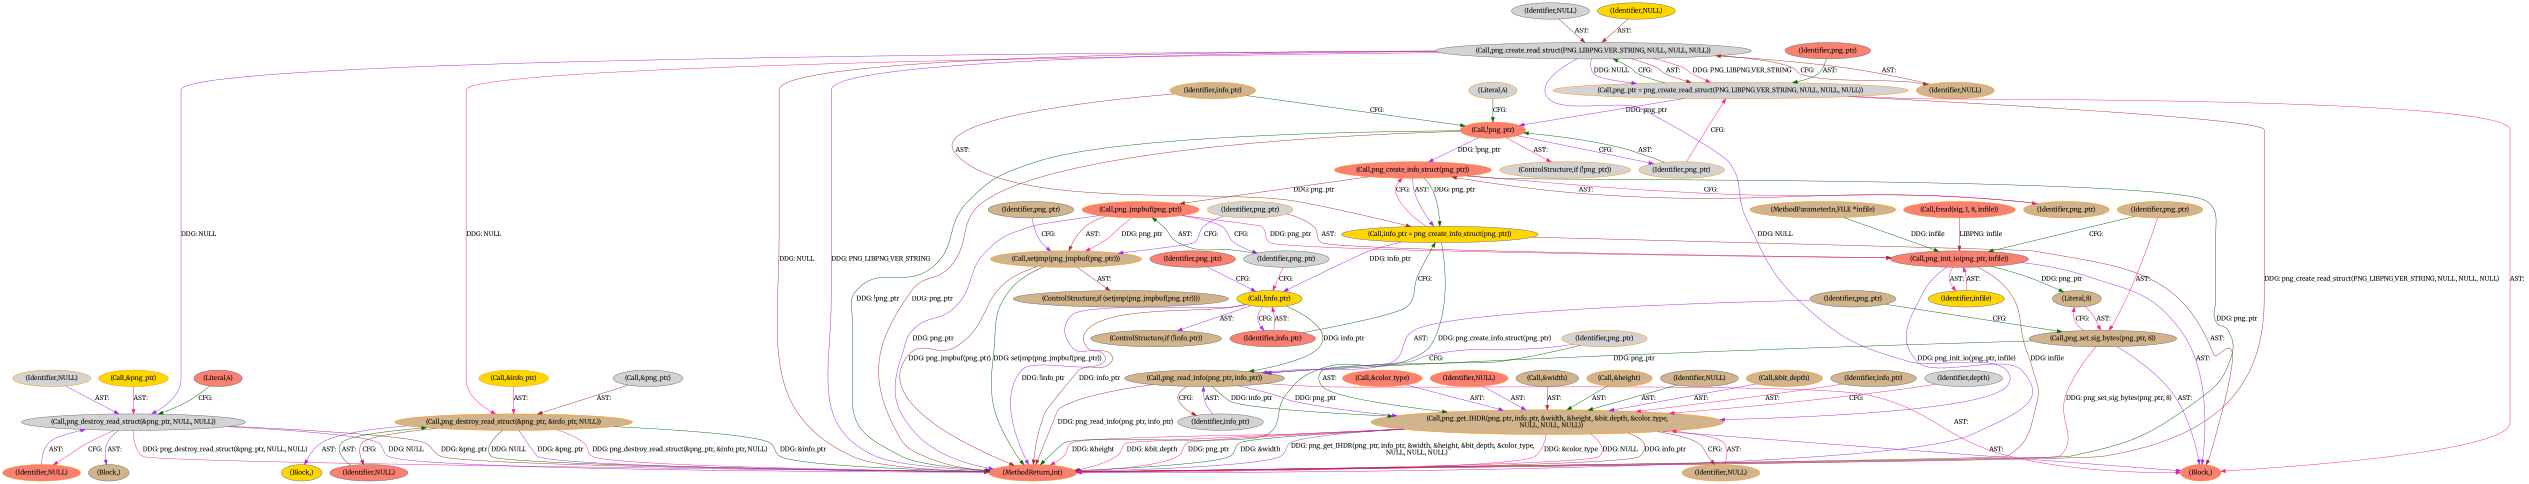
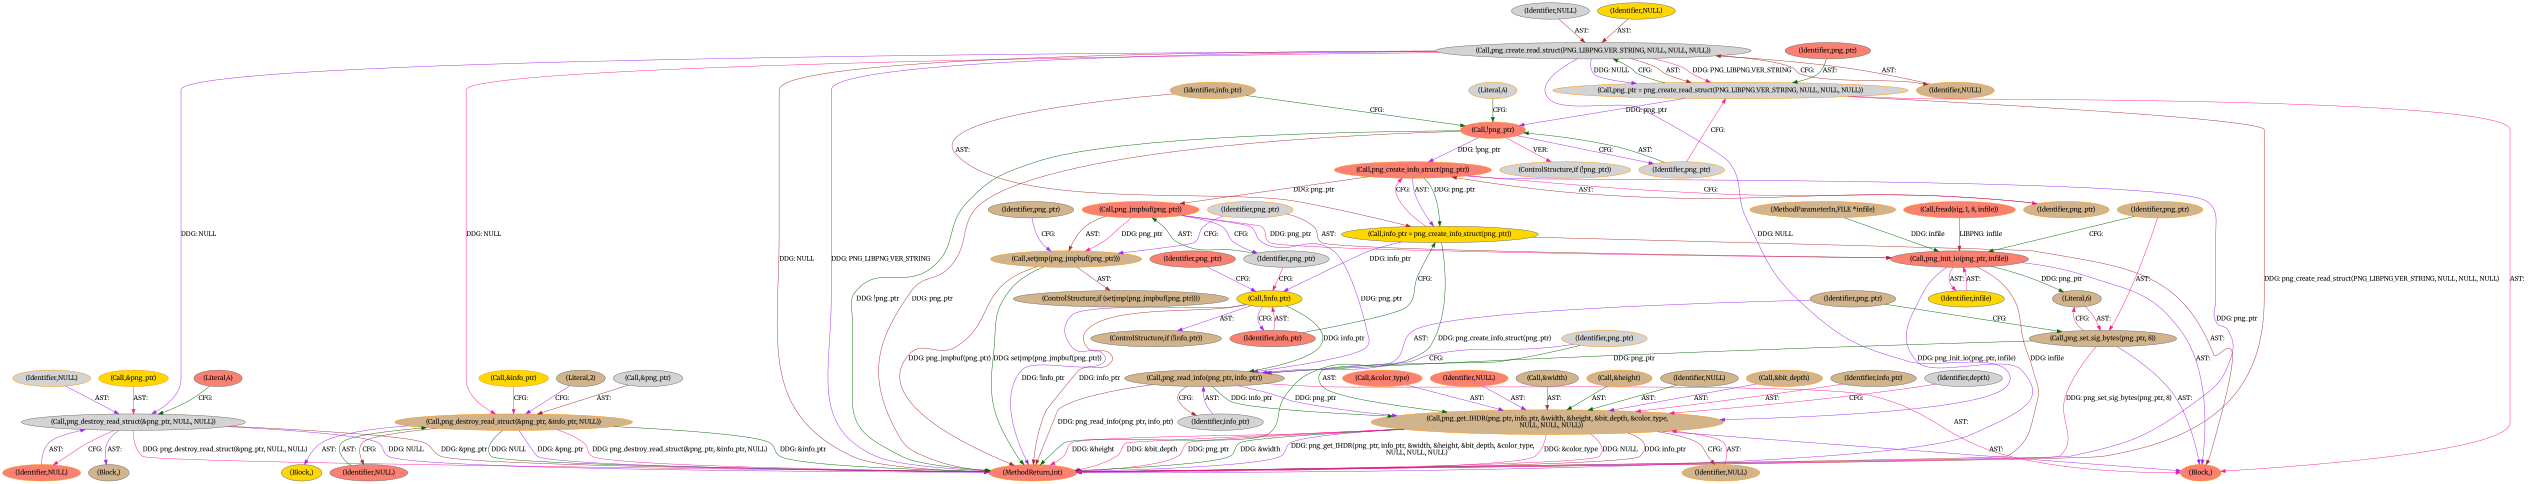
edge "(Call,!png_ptr)" -> "(ControlStructure,if (!png_ptr))": label "AST: " -> "VER: "
node "(Literal,8)": label "(Literal,8)" -> "(Literal,6)"
edge "(Call,png_jmpbuf(png_ptr))" -> "(MethodReturn,int)": now "(Call,png_jmpbuf(png_ptr))" -> "(Call,png_read_info(png_ptr, info_ptr))"
node "(Literal,2)": added
edge "(Call,&info_ptr)" -> "(Call,png_destroy_read_struct(&png_ptr, &info_ptr, NULL))": label "AST: " -> "CFG: "
edge "(Call,png_create_info_struct(png_ptr))" -> "(MethodReturn,int)": color darkgreen -> purple
